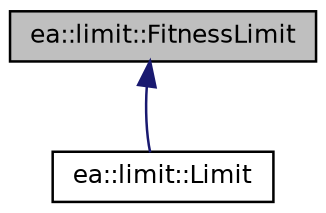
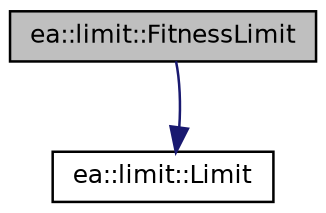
edge "ea::limit::Limit" -> "ea::limit::FitnessLimit": reversed
